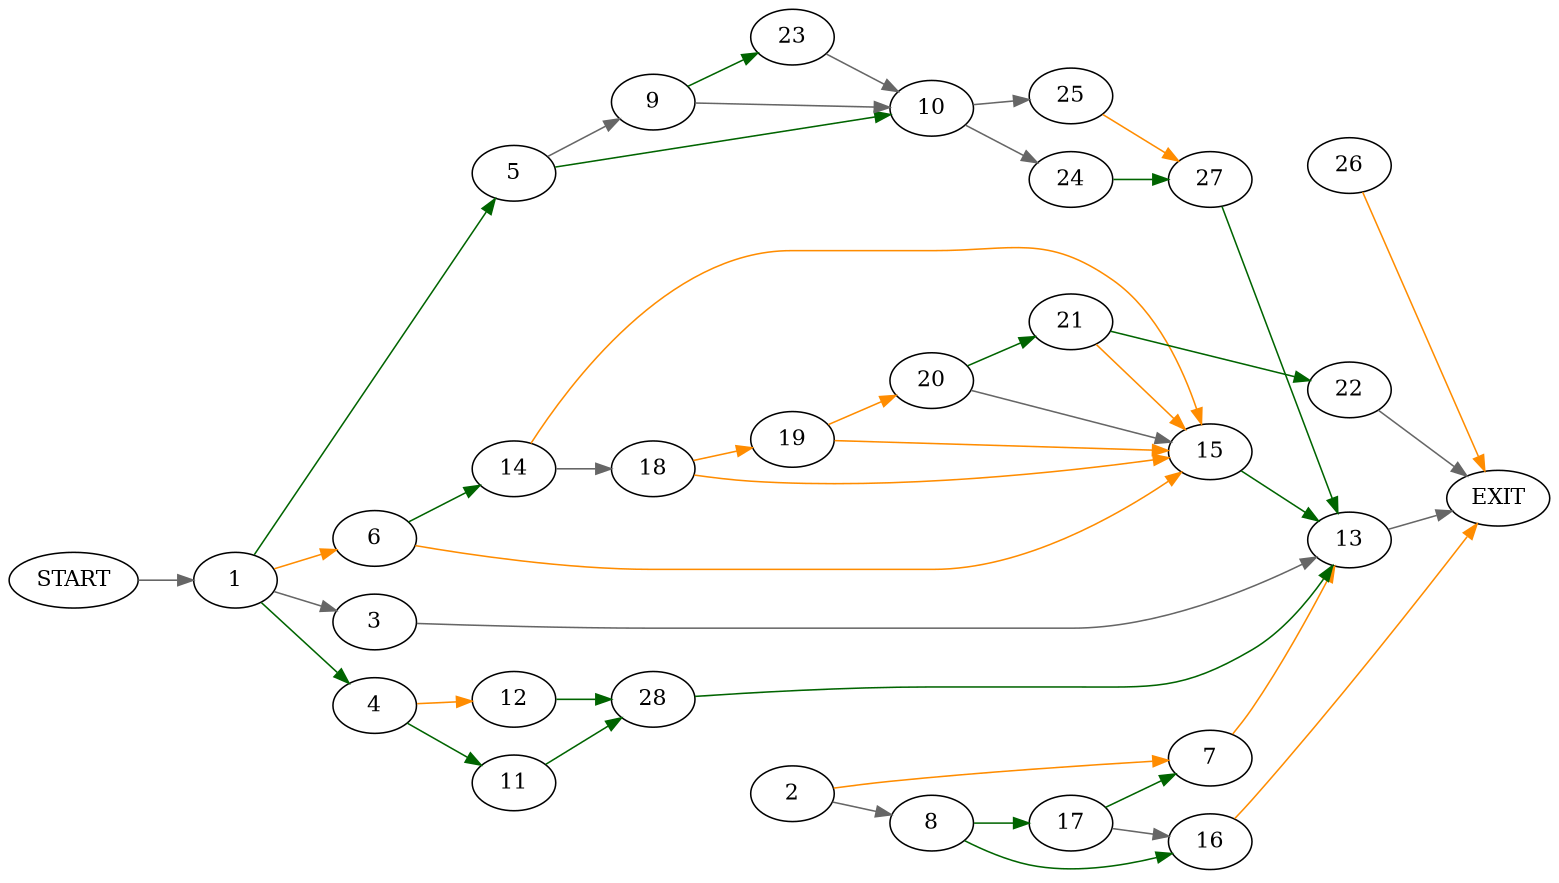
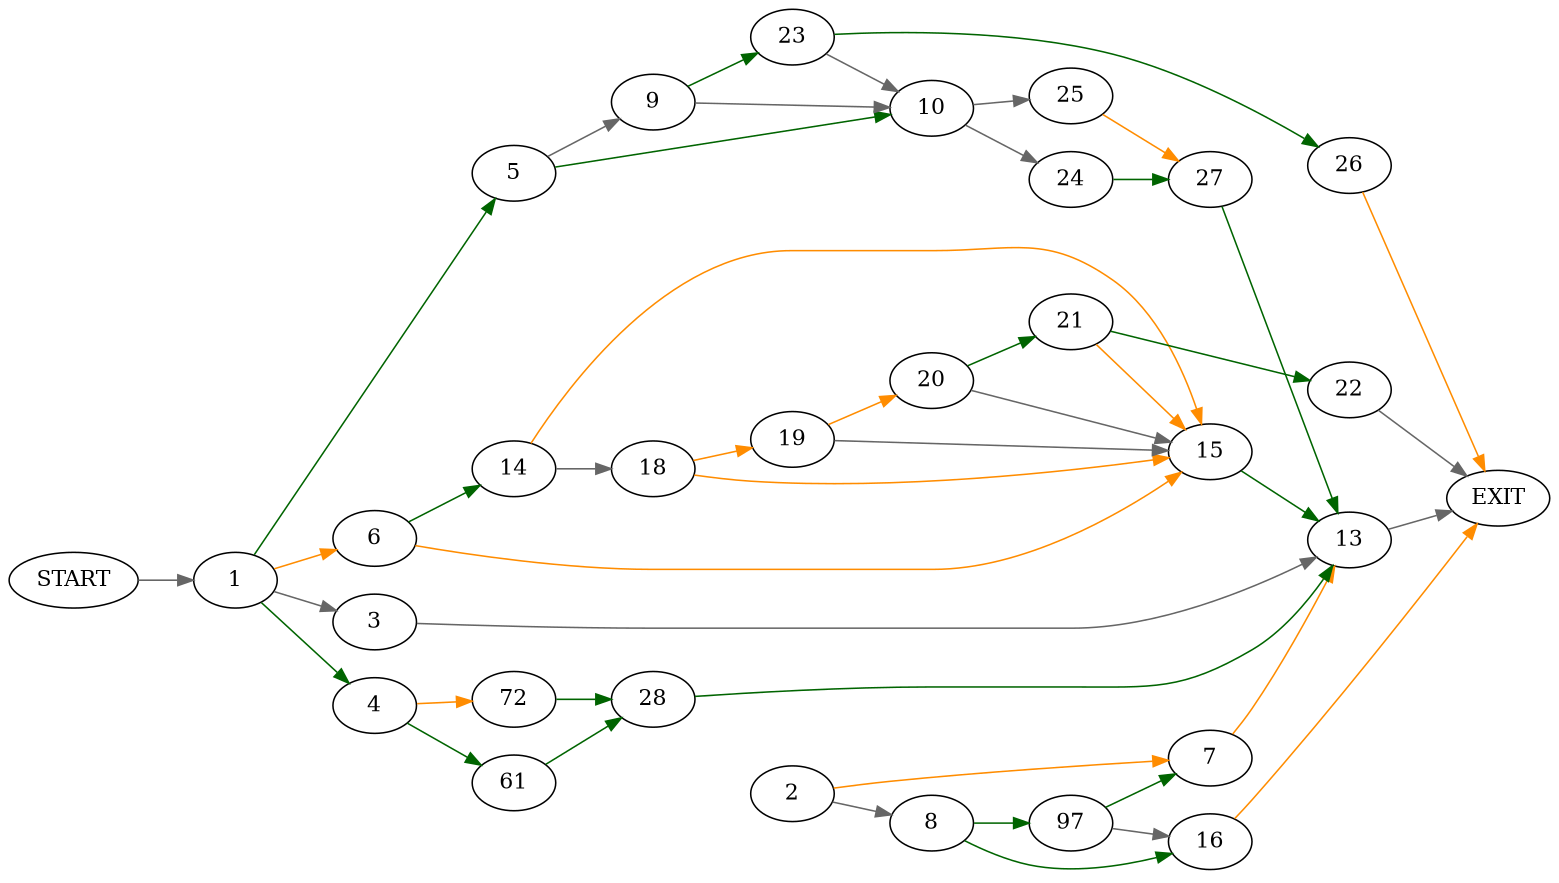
edge "23" -> "26": added
edge "19" -> "15": color darkorange -> gray40
node "12": label "12" -> "72"
node "11": label "11" -> "61"
node "17": label "17" -> "97"
